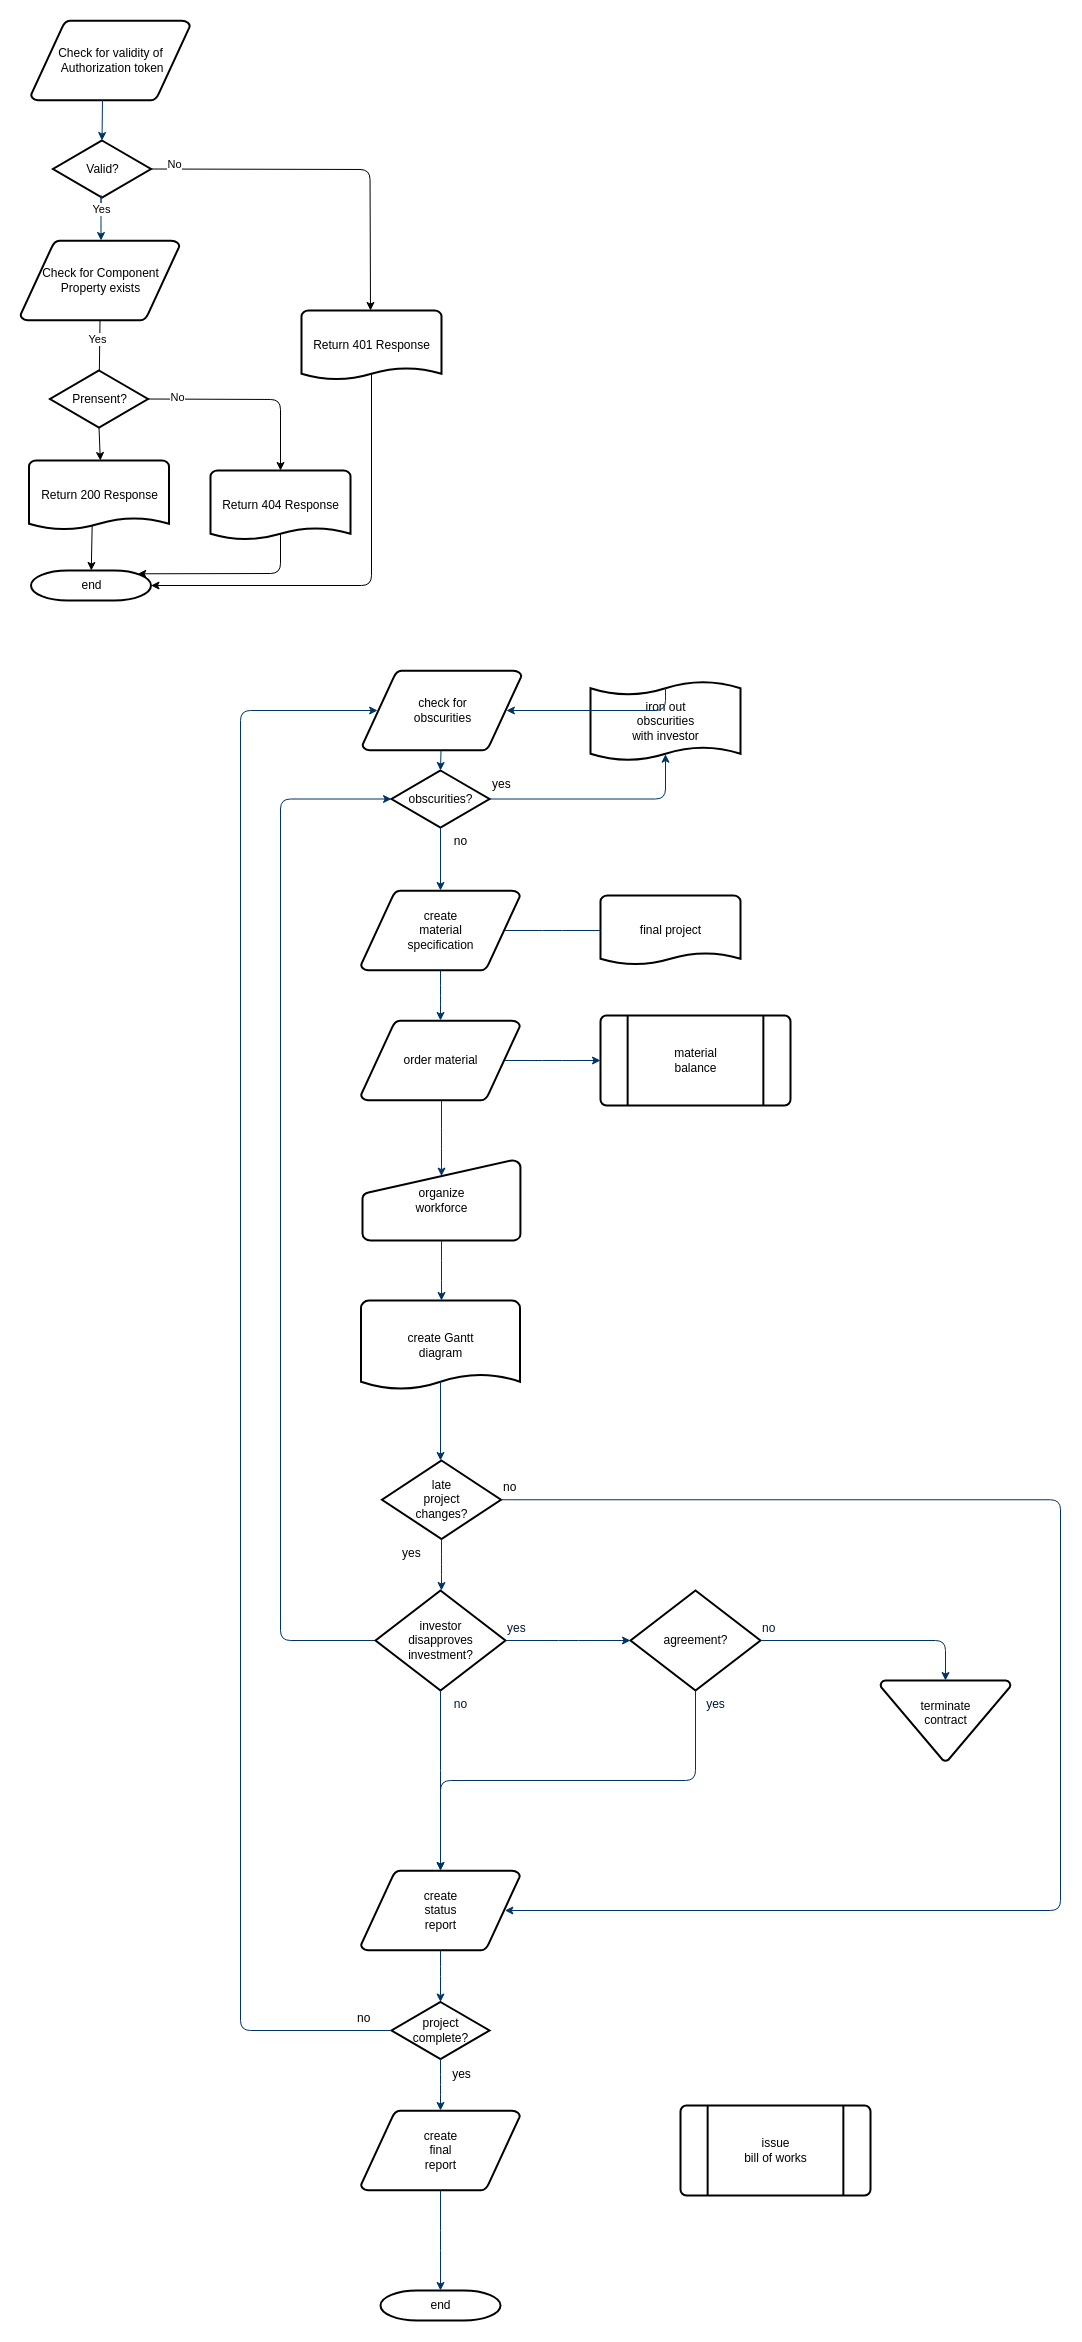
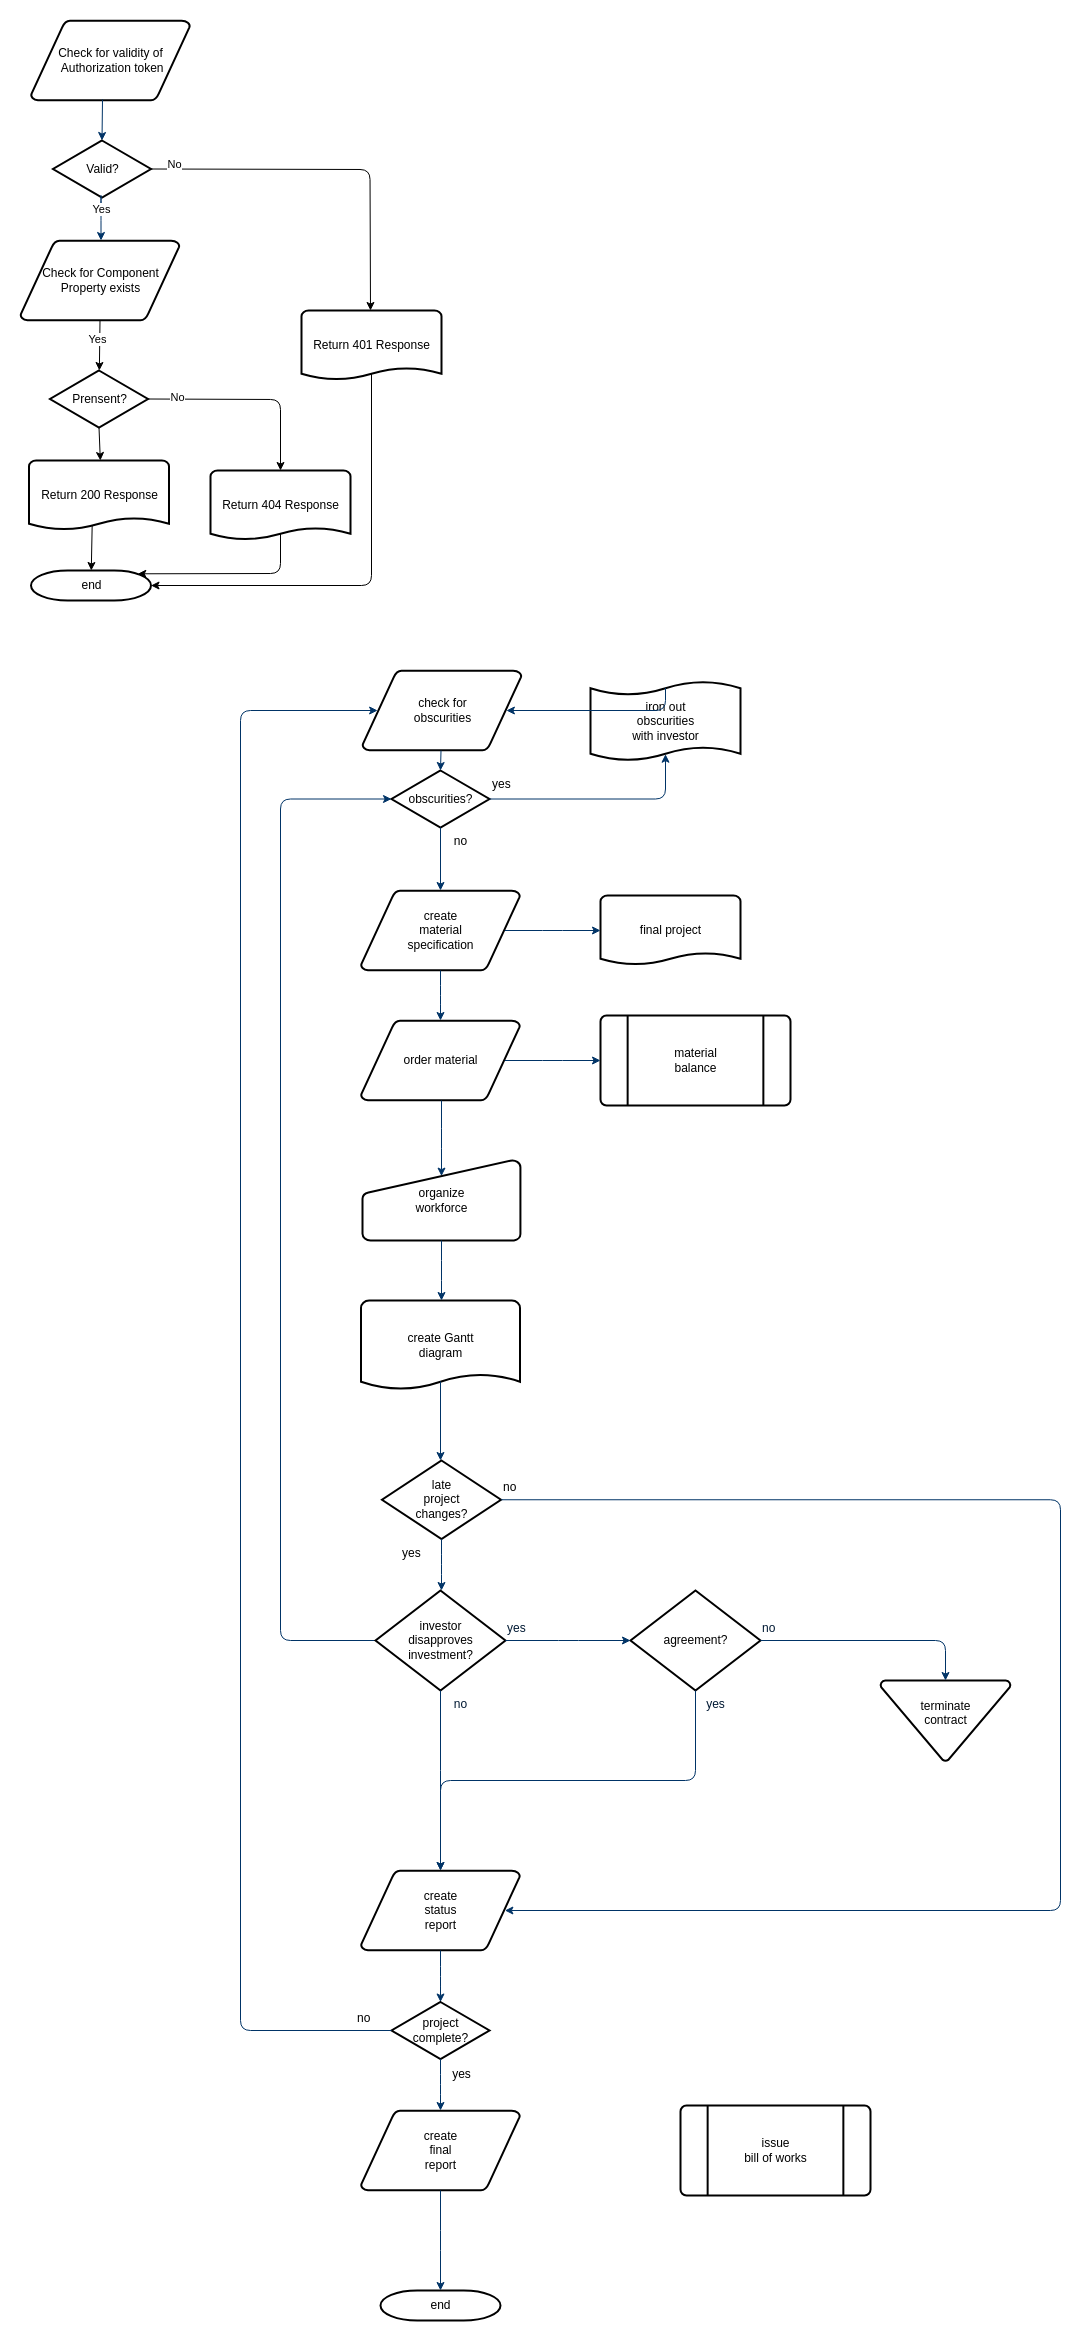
edge "Check for Component Property exists" -- "Prensent?": arrowhead none -> classic
edge "create material specification" -- "final project": arrowhead none -> classic
